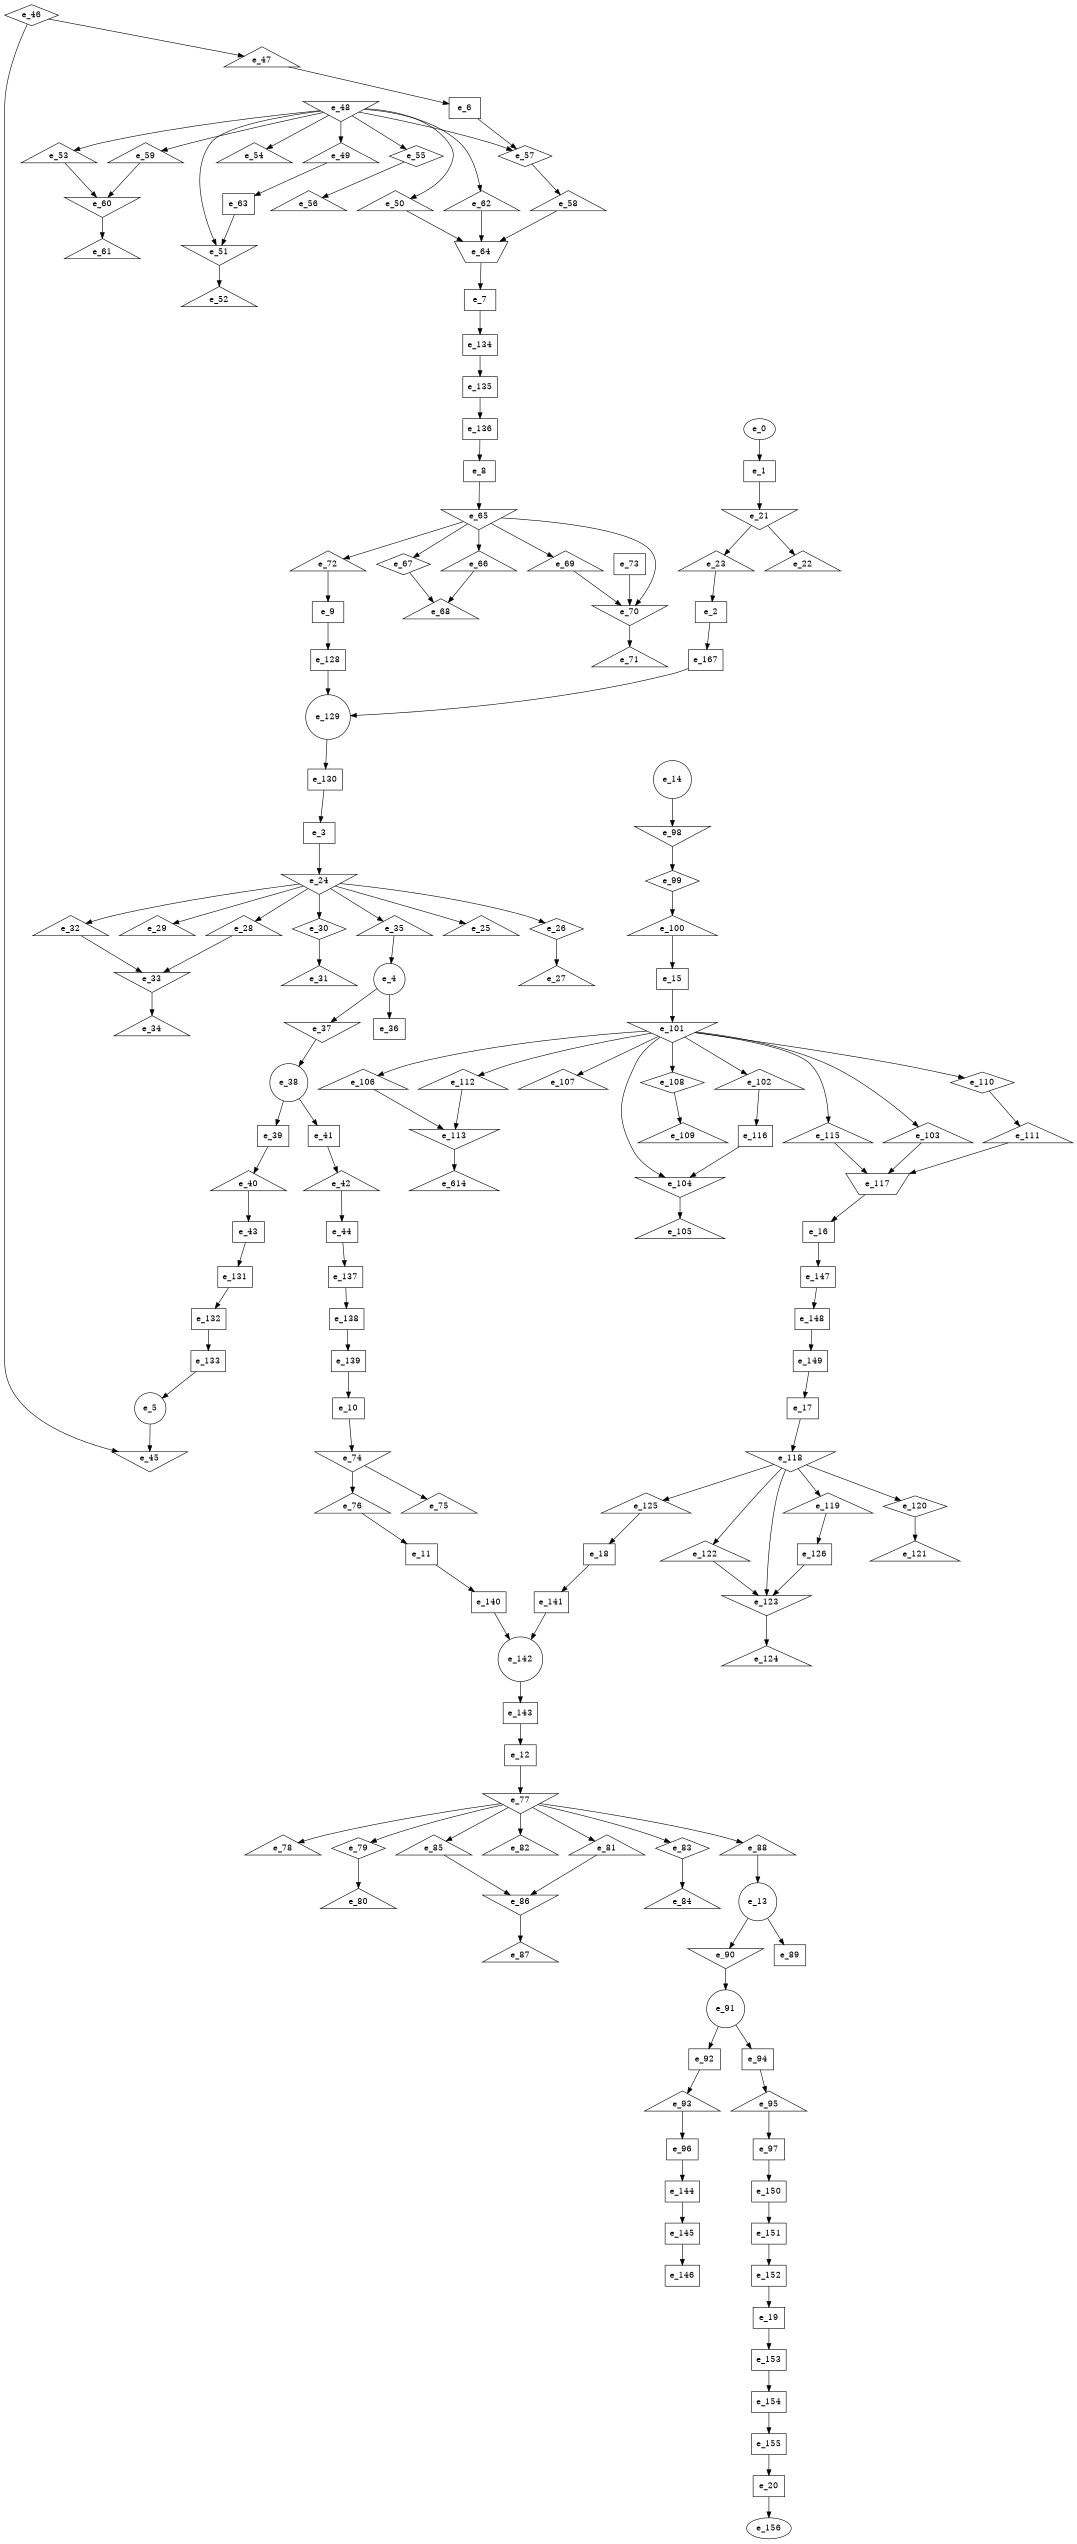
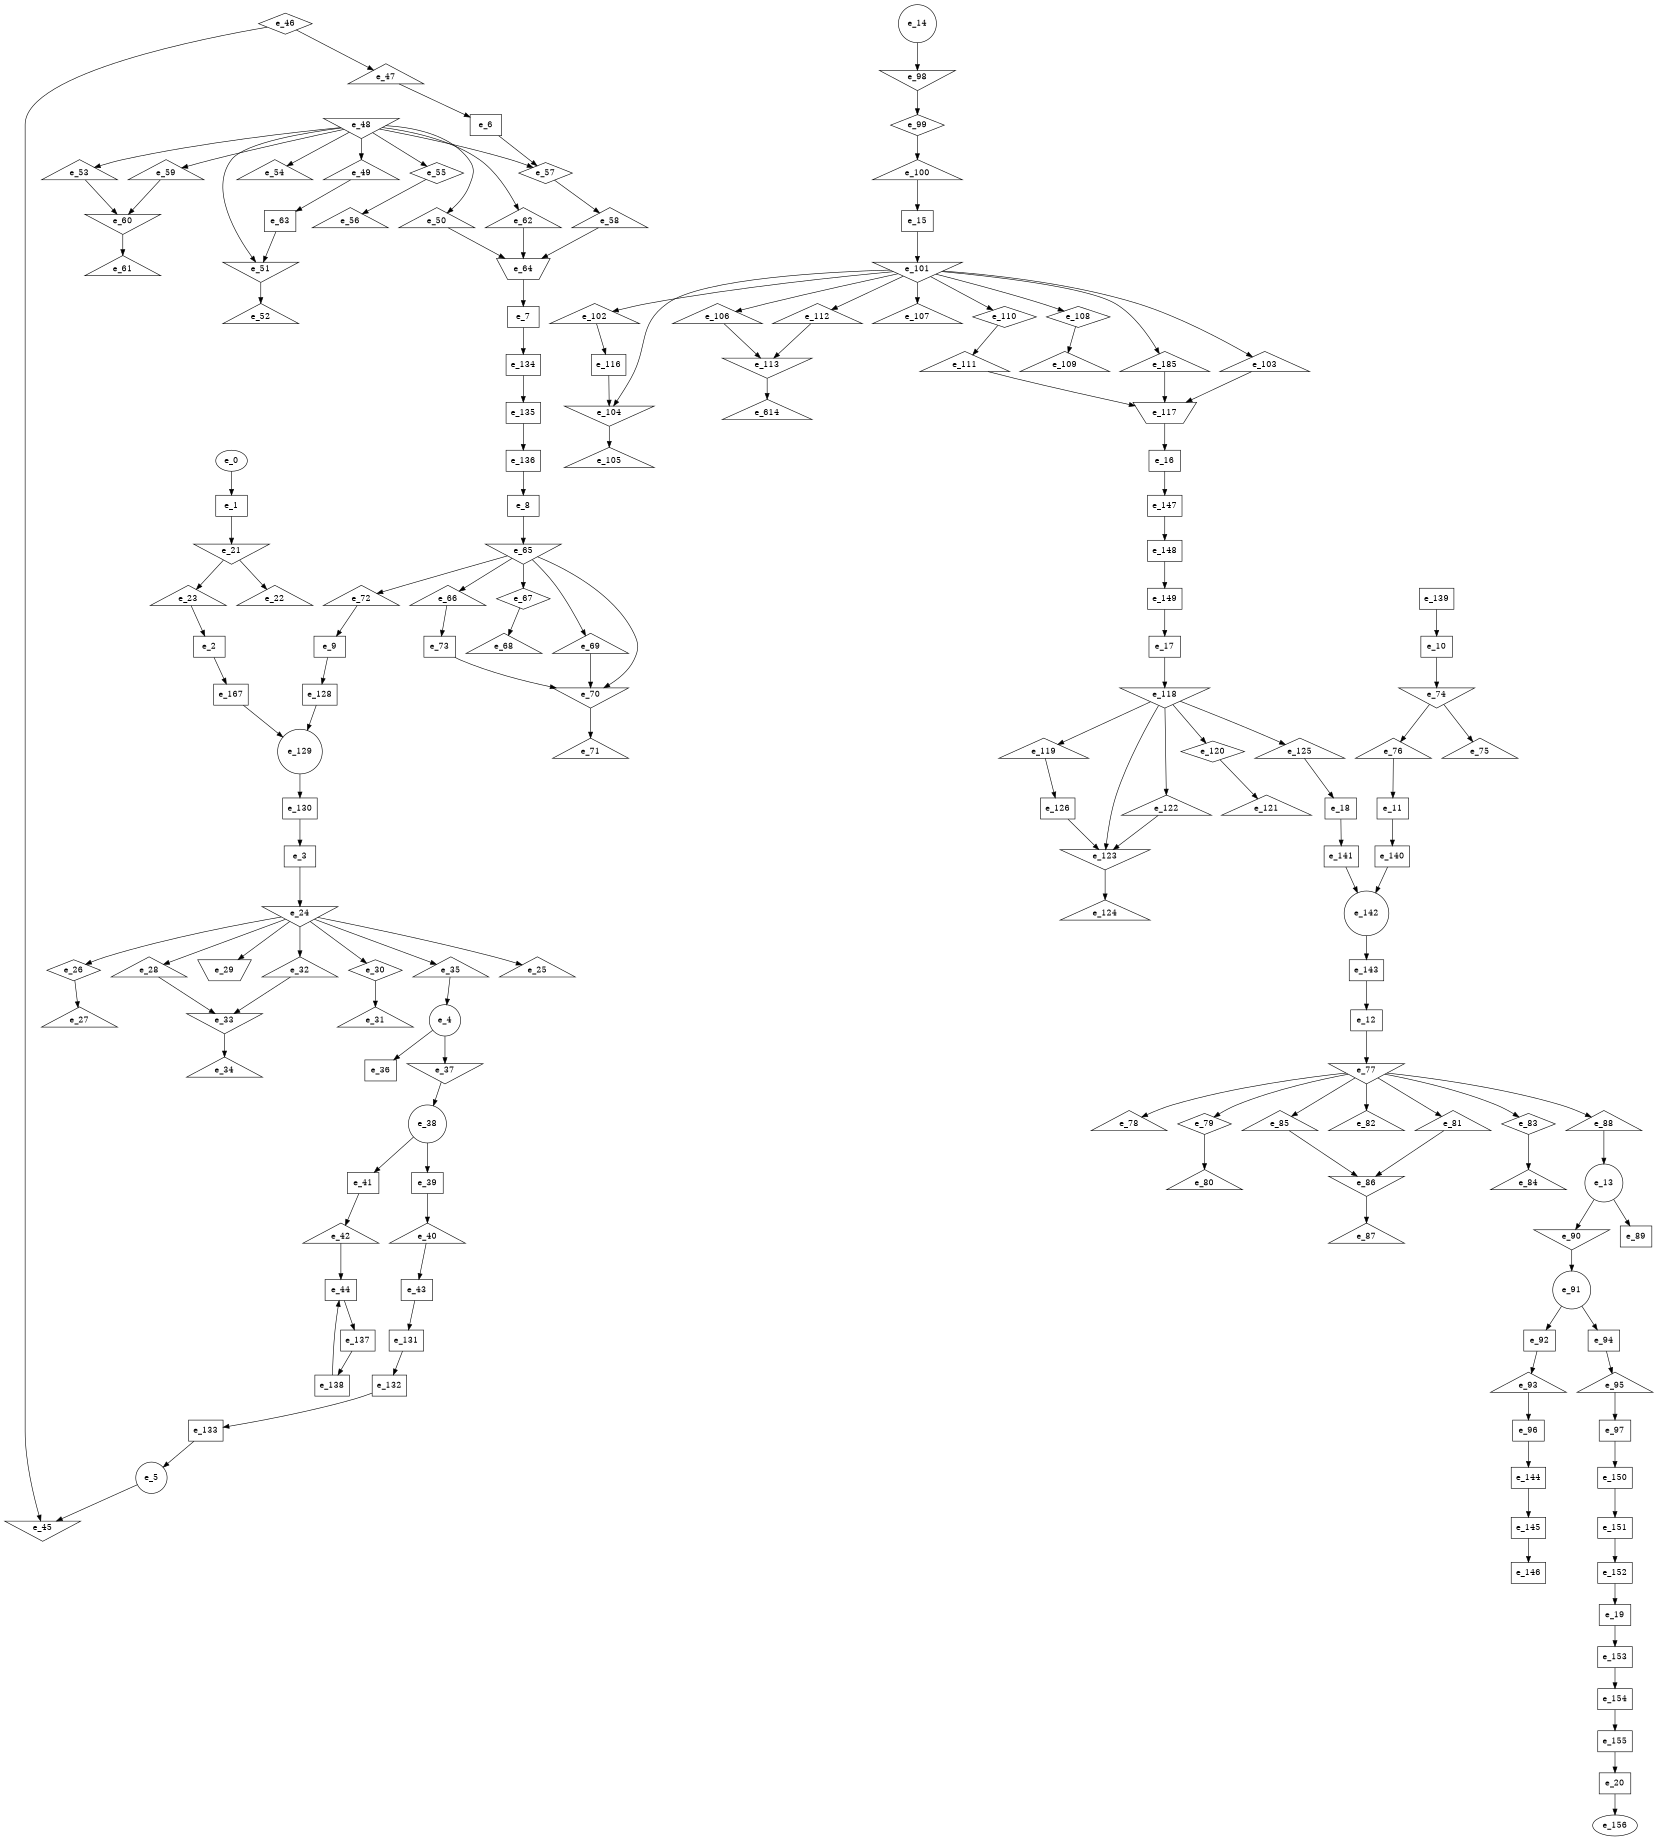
edge "e_66" -> "e_68": now "e_66" -> "e_73"
node "e_29": shape triangle -> invtrapezium
node "e_115": label "e_115" -> "e_185"
edge "e_138" -> "e_139": now "e_138" -> "e_44"
